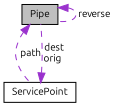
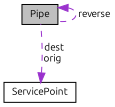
edge "ServicePoint" -> "Pipe": removed, label "path"
